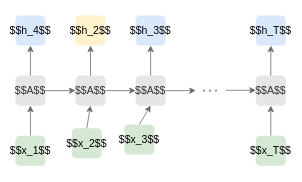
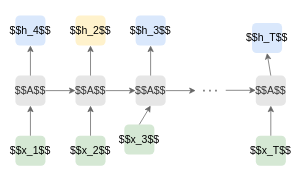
node "$$h_T$$": moved (270, 30) -> (267, 38)
node "$$x_2$$": moved (87, 143) -> (90, 150)
